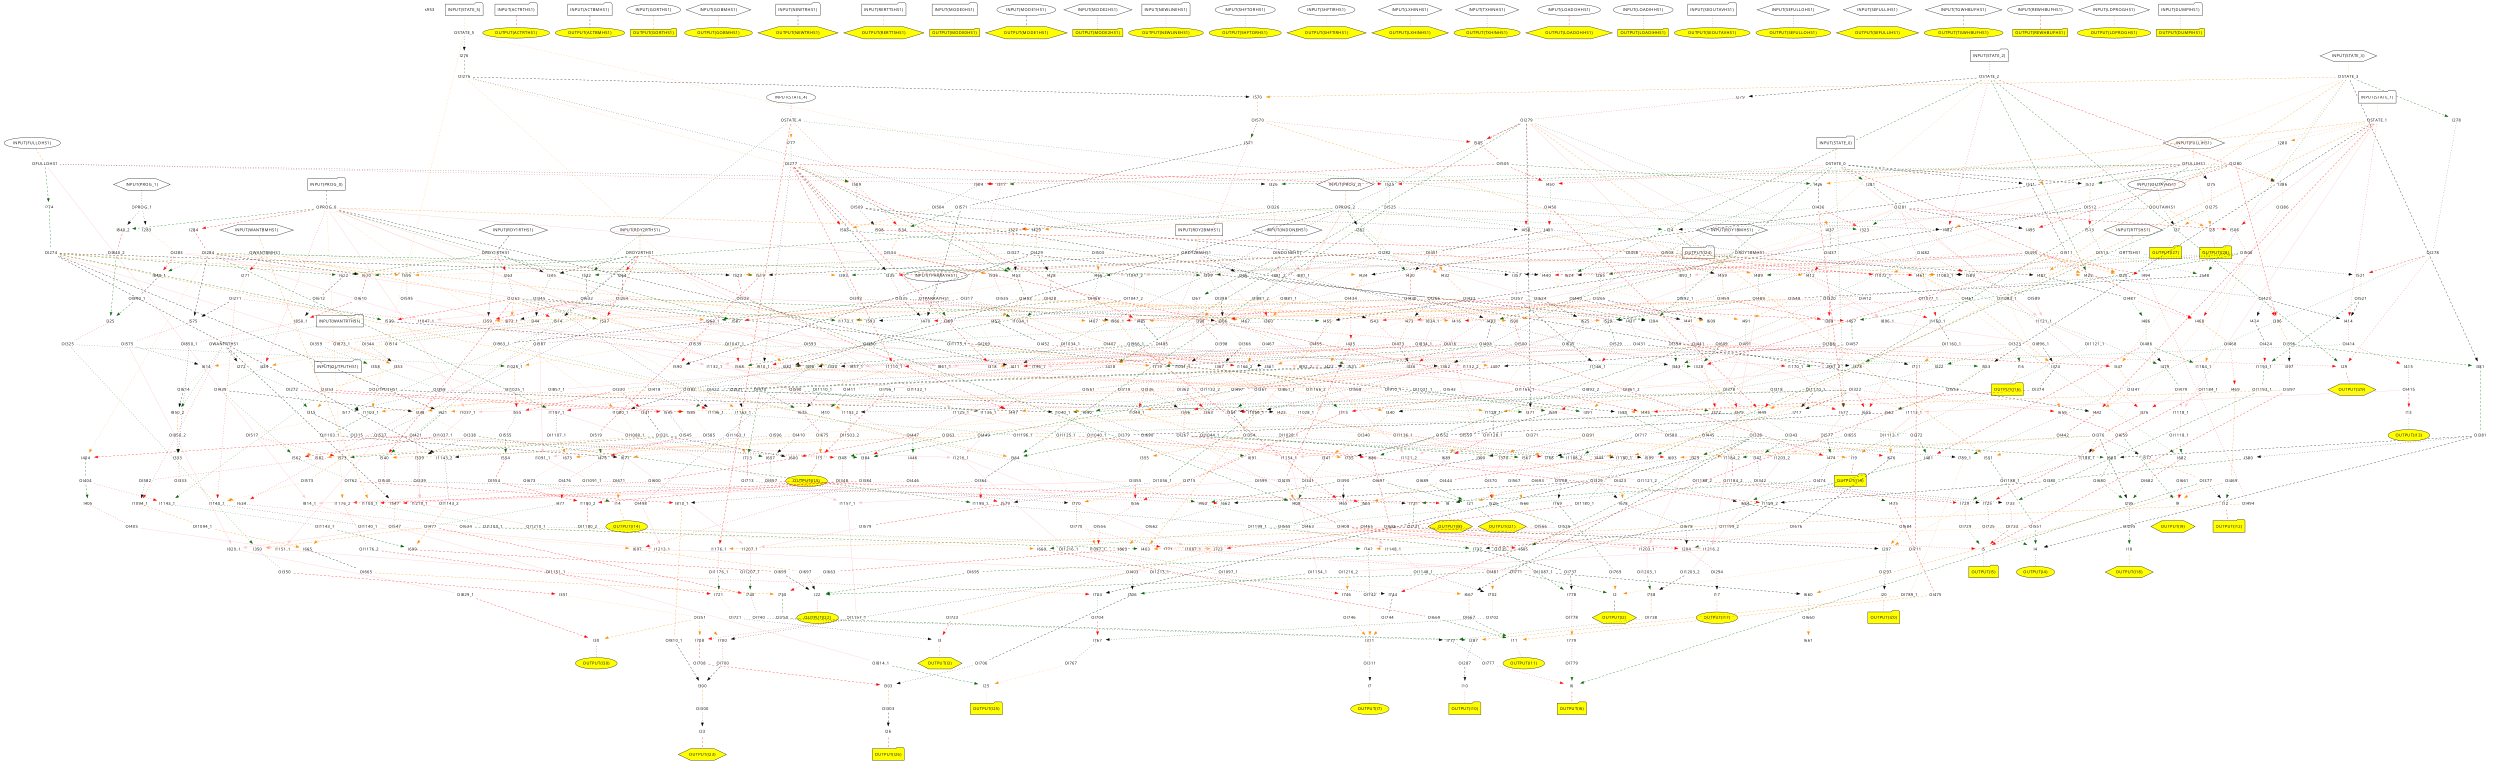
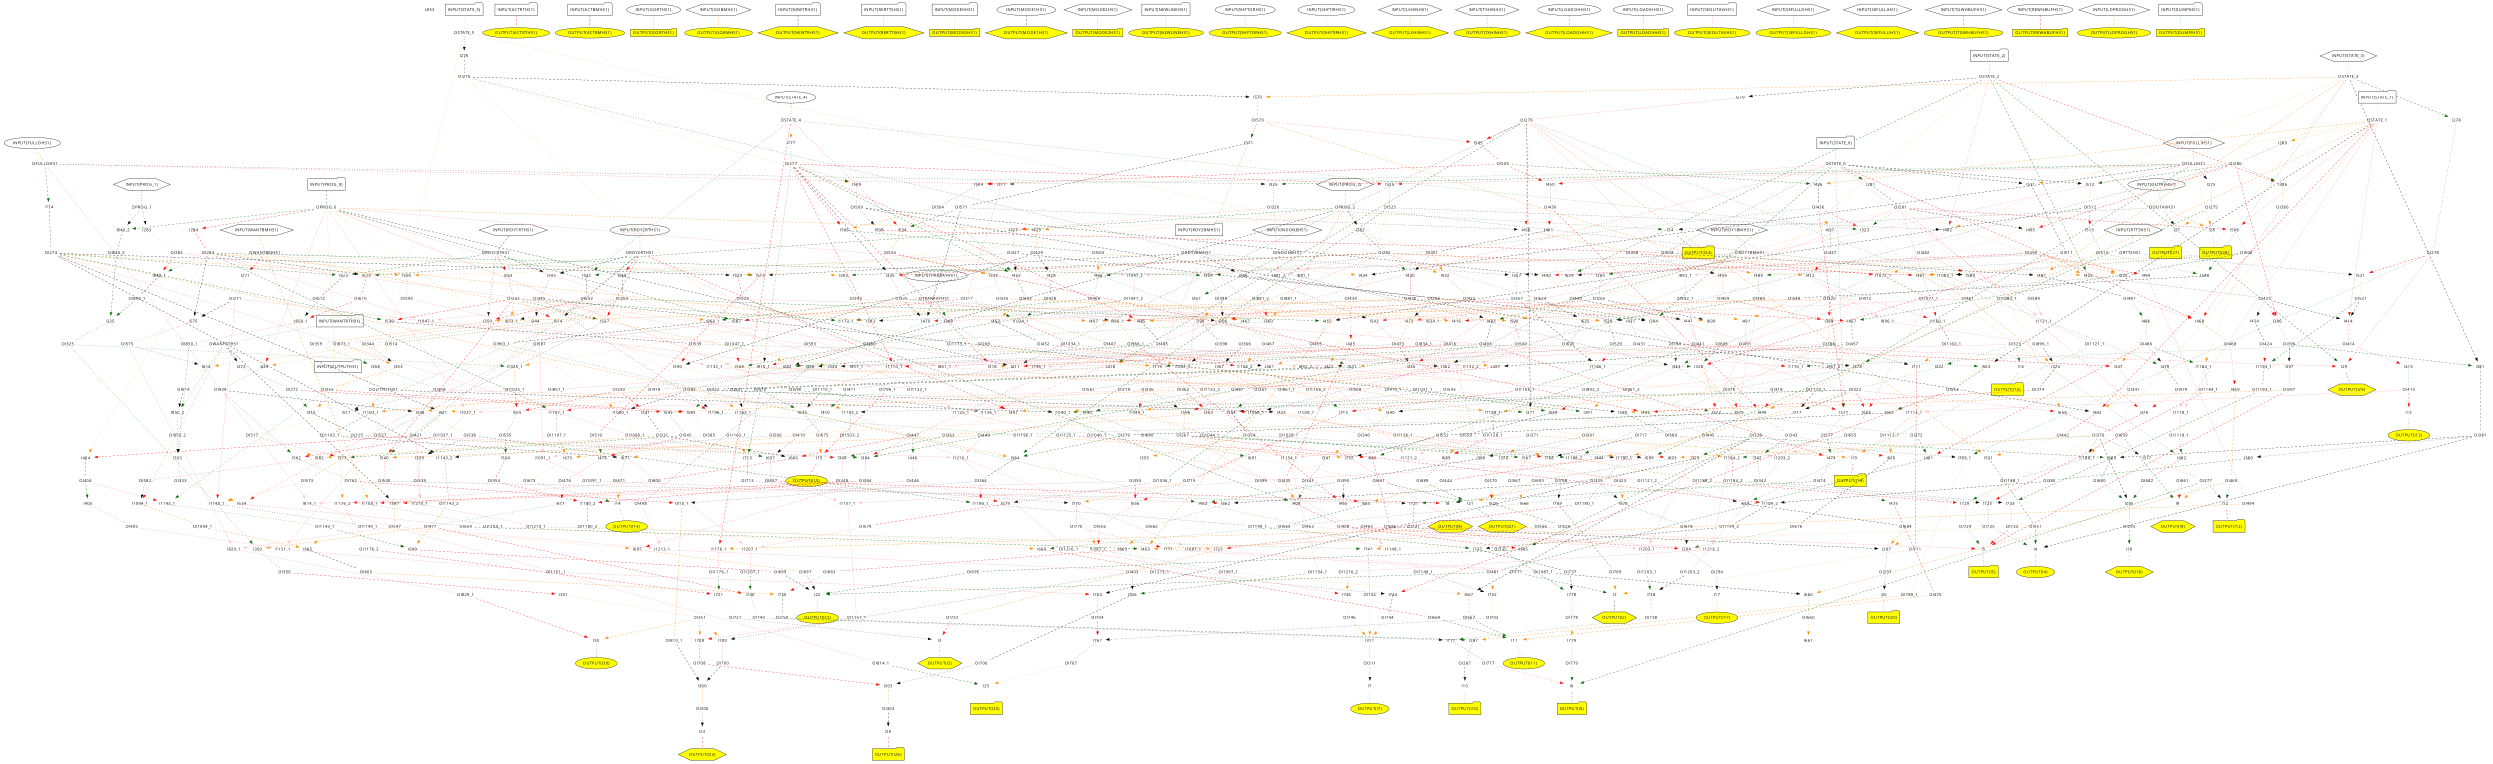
node "OUTPUT(I24)": fillcolor white -> yellow
